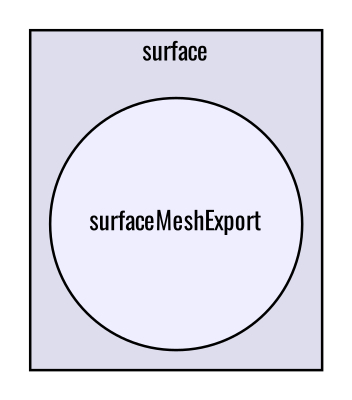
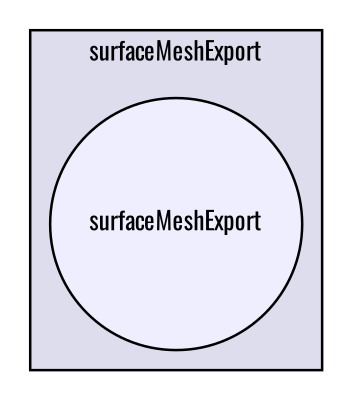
cluster "surface": label "surface" -> "surfaceMeshExport"
